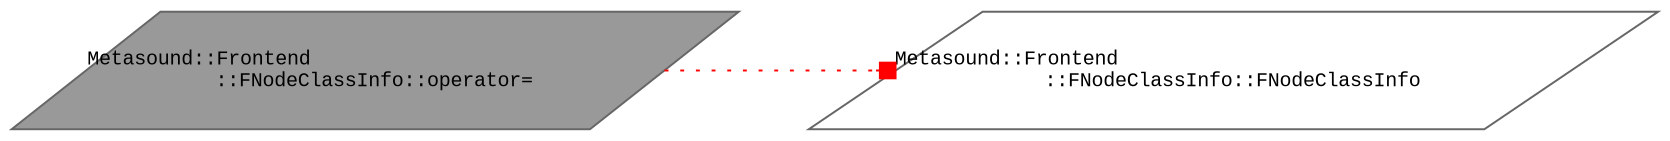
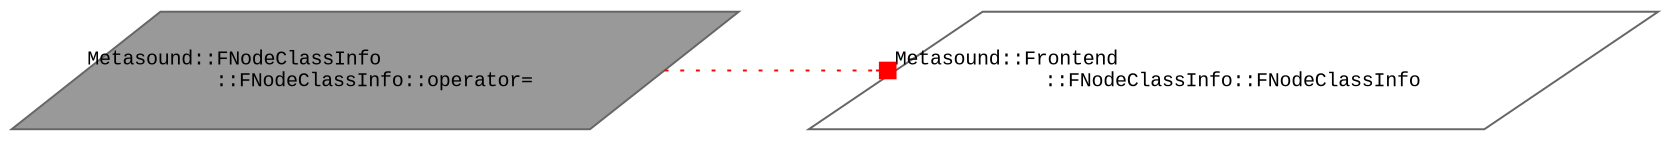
node "Metasound::Frontend ::FNodeClassInfo::operator=": label "Metasound::Frontend ::FNodeClassInfo::operator=" -> "Metasound::FNodeClassInfo ::FNodeClassInfo::operator="
